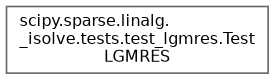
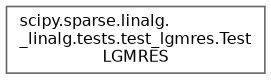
node "scipy.sparse.linalg. _isolve.tests.test_lgmres.Test LGMRES": label "scipy.sparse.linalg. _isolve.tests.test_lgmres.Test LGMRES" -> "scipy.sparse.linalg. _linalg.tests.test_lgmres.Test LGMRES"
